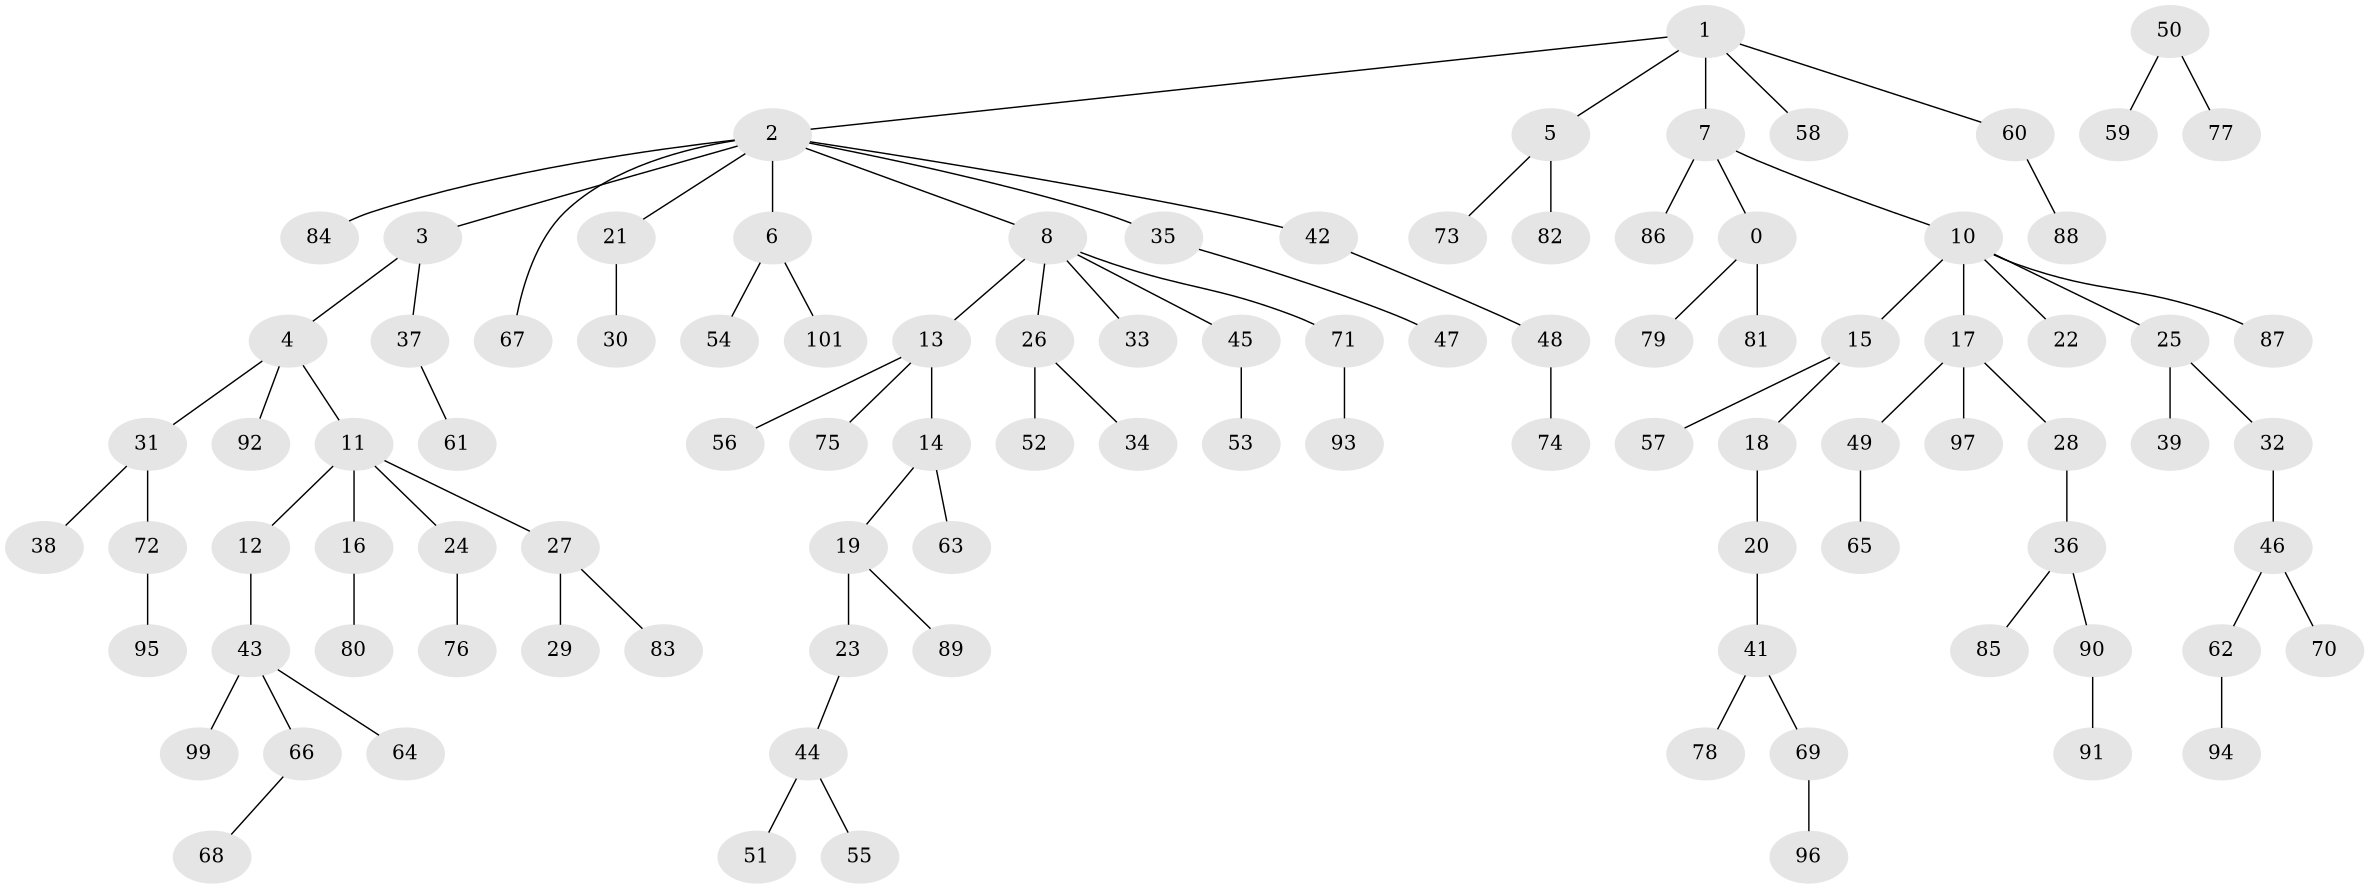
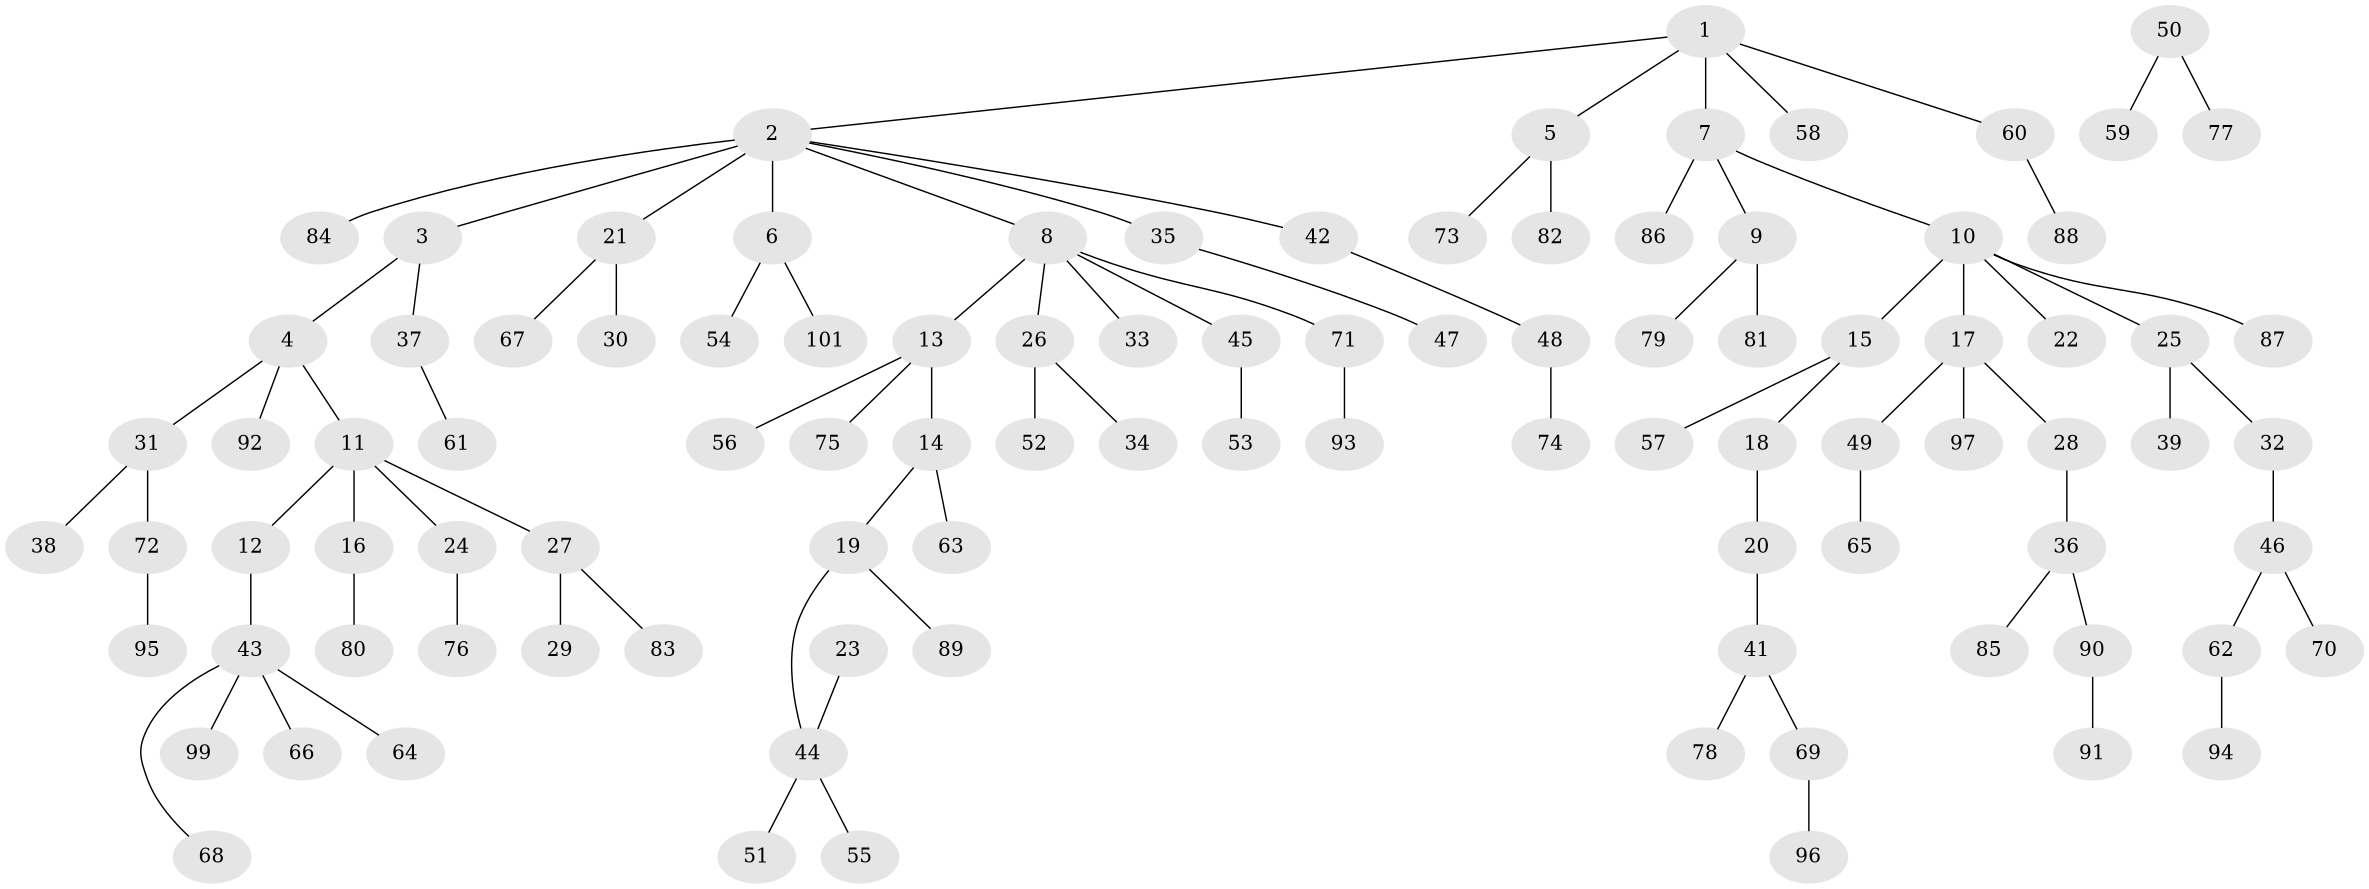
edge "2" -- "67": now "21" -- "67"
node "0": label "0" -> "9"
edge "19" -- "23": now "19" -- "44"
edge "66" -- "68": now "43" -- "68"
